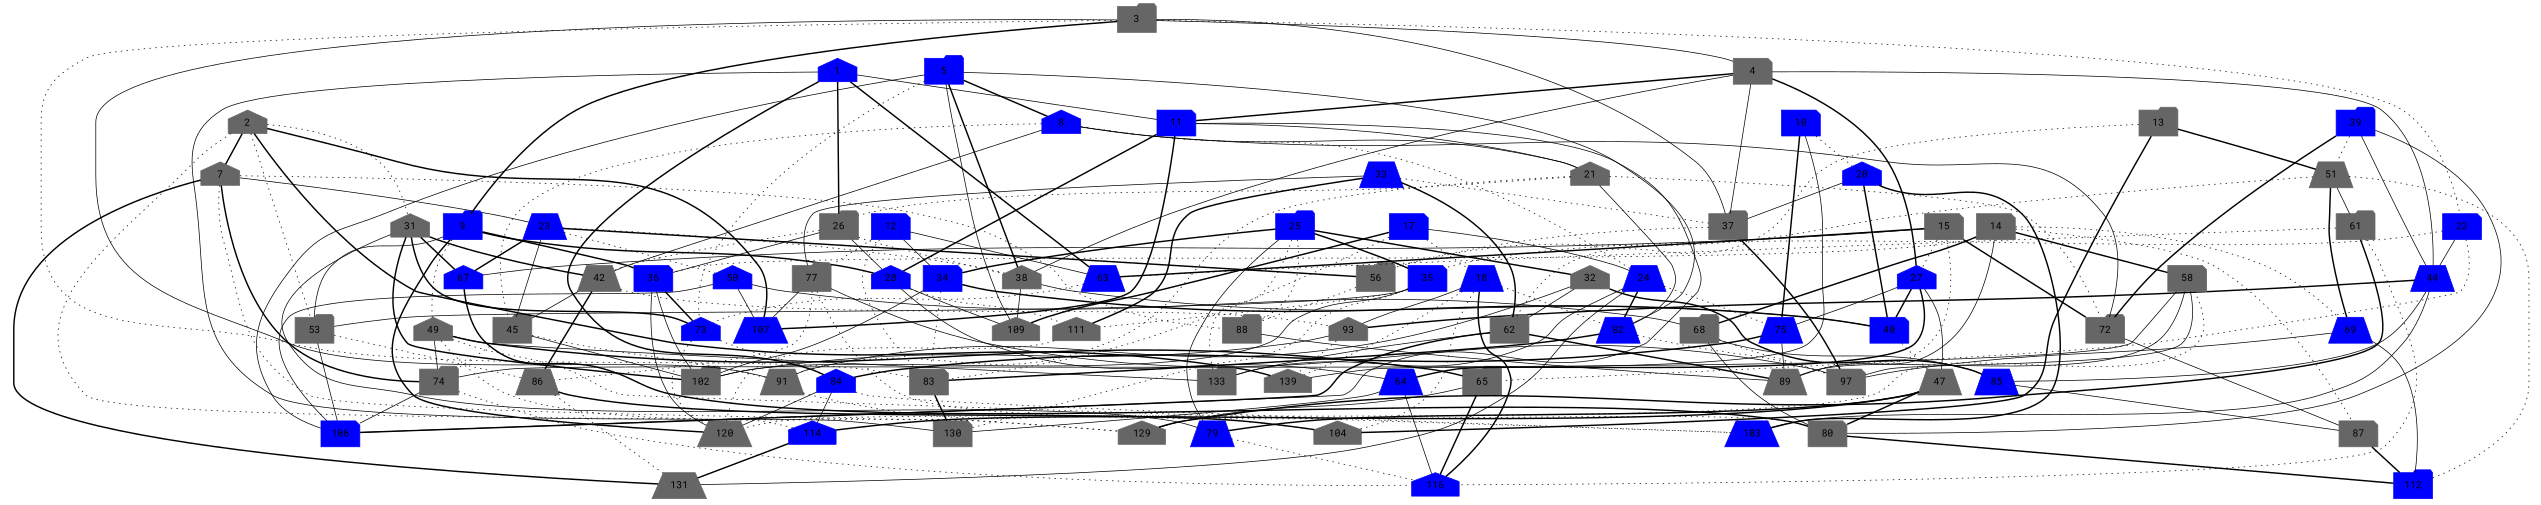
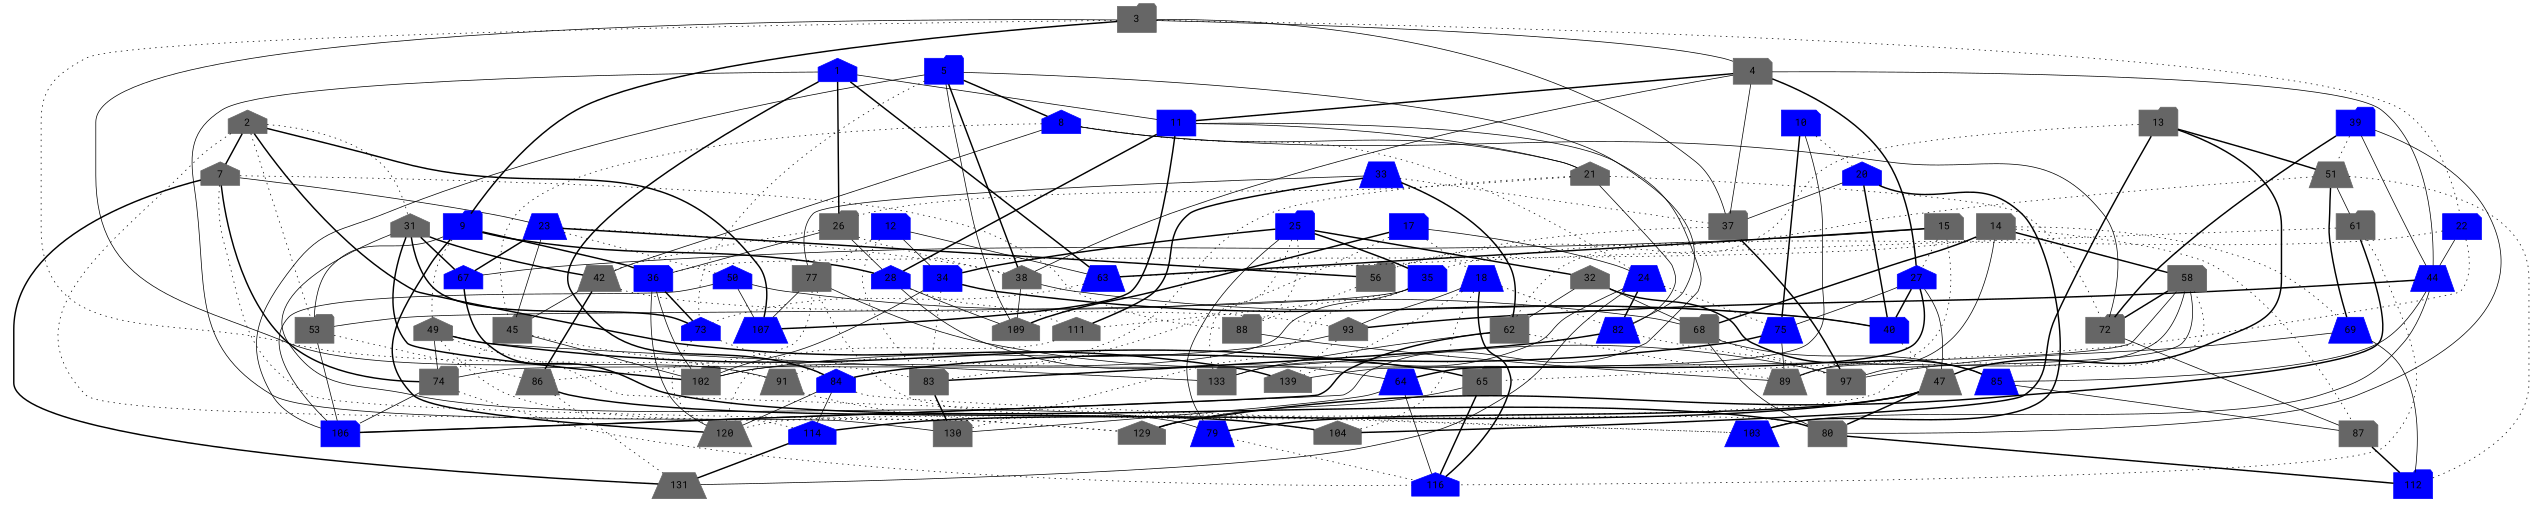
edge "15" -- "72": now "58" -- "72"
edge "13" -- "47": added
edge "32" -- "91": now "32" -- "68"
edge "62" -- "89": style bold -> dotted
